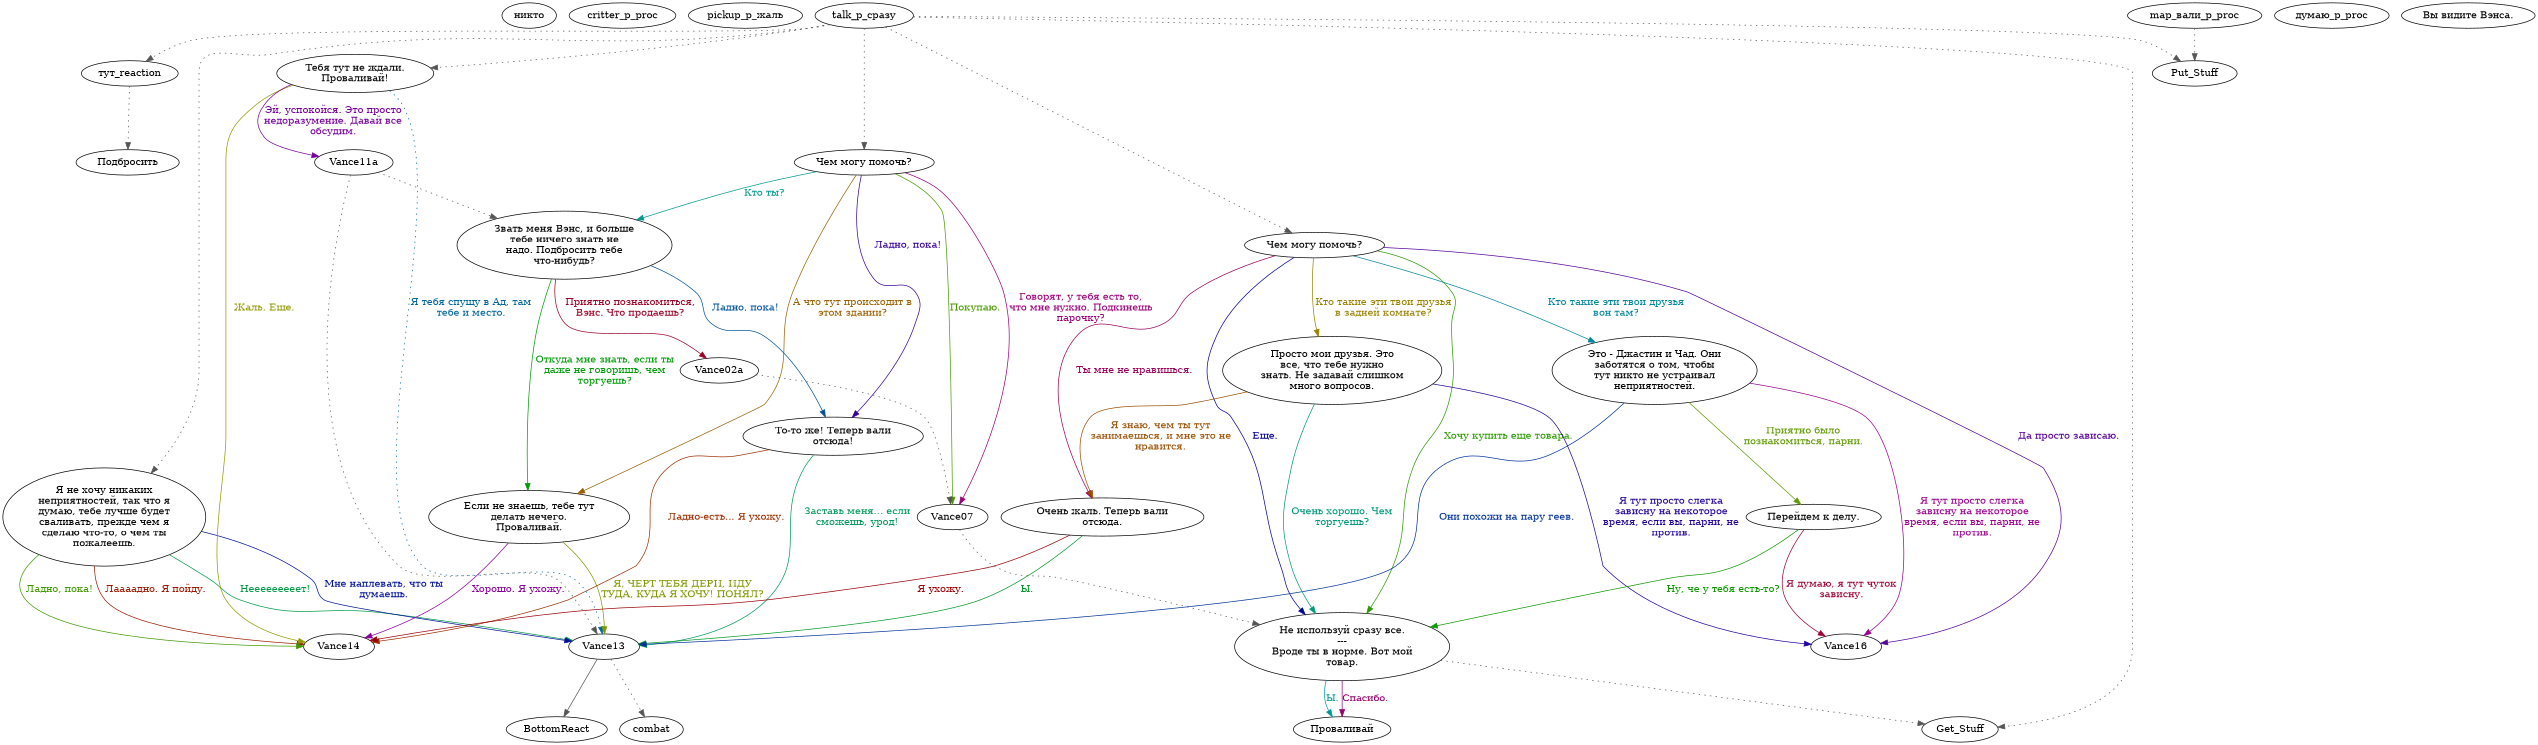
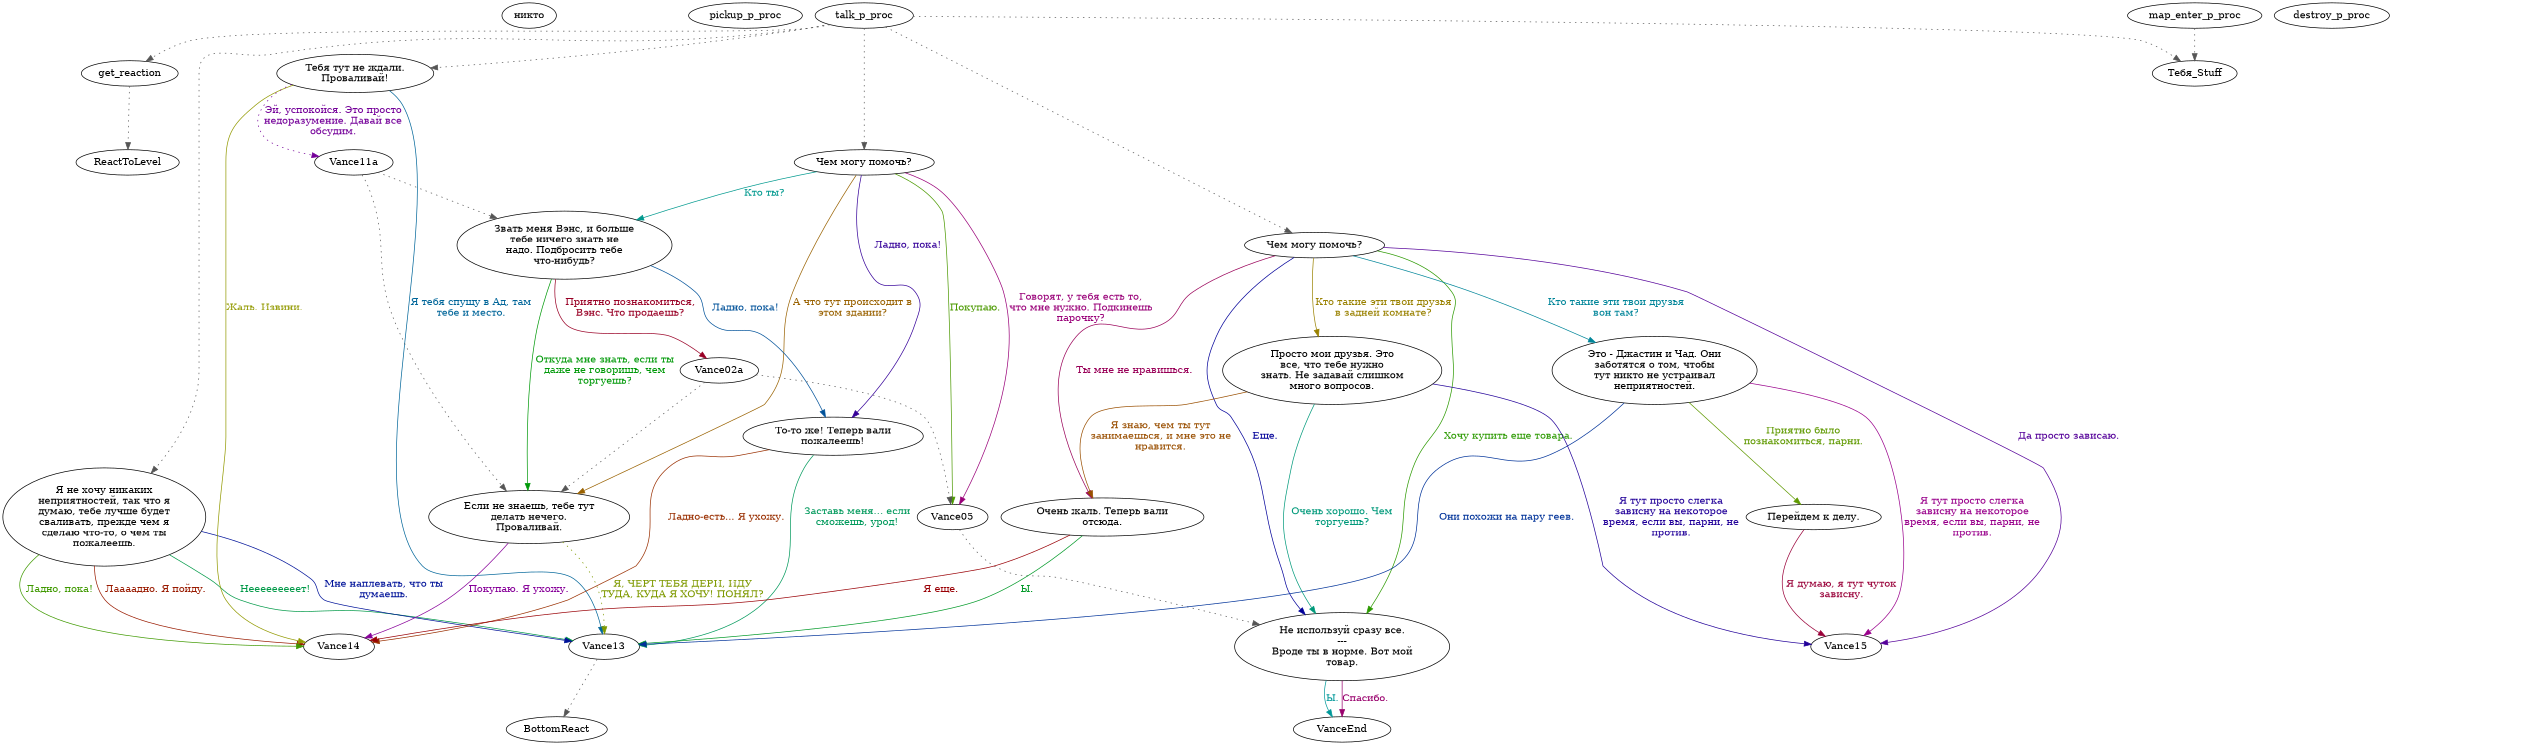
node "critter_p_proc": removed
node "pickup_p_жаль": label "pickup_p_жаль" -> "pickup_p_proc"
node "talk_p_сразу": label "talk_p_сразу" -> "talk_p_proc"
node "map_вали_p_proc": label "map_вали_p_proc" -> "map_enter_p_proc"
node "думаю_p_proc": label "думаю_p_proc" -> "destroy_p_proc"
node "Вы видите Вэнса.": removed
node "тут_reaction": label "тут_reaction" -> "get_reaction"
node "Put_Stuff": label "Put_Stuff" -> "Тебя_Stuff"
edge "Тебя тут не ждали. Проваливай!" -> "Vance11a": style solid -> dotted
node "Подбросить": label "Подбросить" -> "ReactToLevel"
edge "Тебя тут не ждали. Проваливай!" -> "Vance14": label "Жаль. Еще." -> "Жаль. Извини."
edge "Тебя тут не ждали. Проваливай!" -> "Vance13": style dotted -> solid
edge "Vance02a" -> "Если не знаешь, тебе тут делать нечего. Проваливай.": added
node "То-то же! Теперь вали отсюда!": label "То-то же! Теперь вали отсюда!" -> "То-то же! Теперь вали пожалеешь!"
edge "Vance11a" -> "Vance13": now "Vance11a" -> "Если не знаешь, тебе тут делать нечего. Проваливай."
node "Vance07": label "Vance07" -> "Vance05"
edge "Если не знаешь, тебе тут делать нечего. Проваливай." -> "Vance13": style solid -> dotted
edge "Если не знаешь, тебе тут делать нечего. Проваливай." -> "Vance14": label "Хорошо. Я ухожу." -> "Покупаю. Я ухожу."
edge "Очень жаль. Теперь вали отсюда." -> "Vance14": label "Я ухожу." -> "Я еще."
edge "Перейдем к делу." -> "Не используй сразу все. --- Вроде ты в норме. Вот мой товар.": removed, label "Ну, че у тебя есть-то?"
node "Vance16": label "Vance16" -> "Vance15"
edge "Vance13" -> "BottomReact": style solid -> dotted
node "combat": removed
node "Проваливай": label "Проваливай" -> "VanceEnd"
node "Get_Stuff": removed
